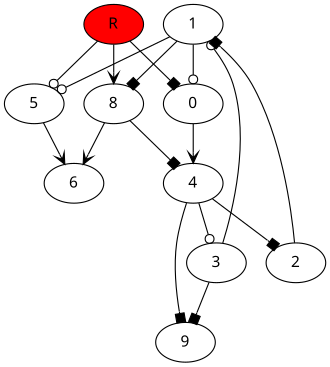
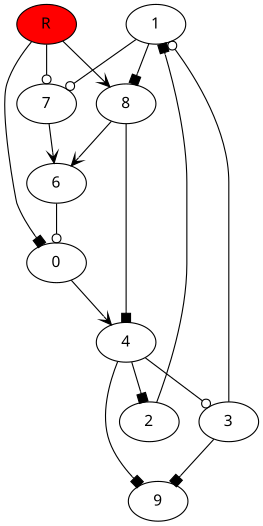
edge "1" -> "0": now "6" -> "0"
node "5": label "5" -> "7"
